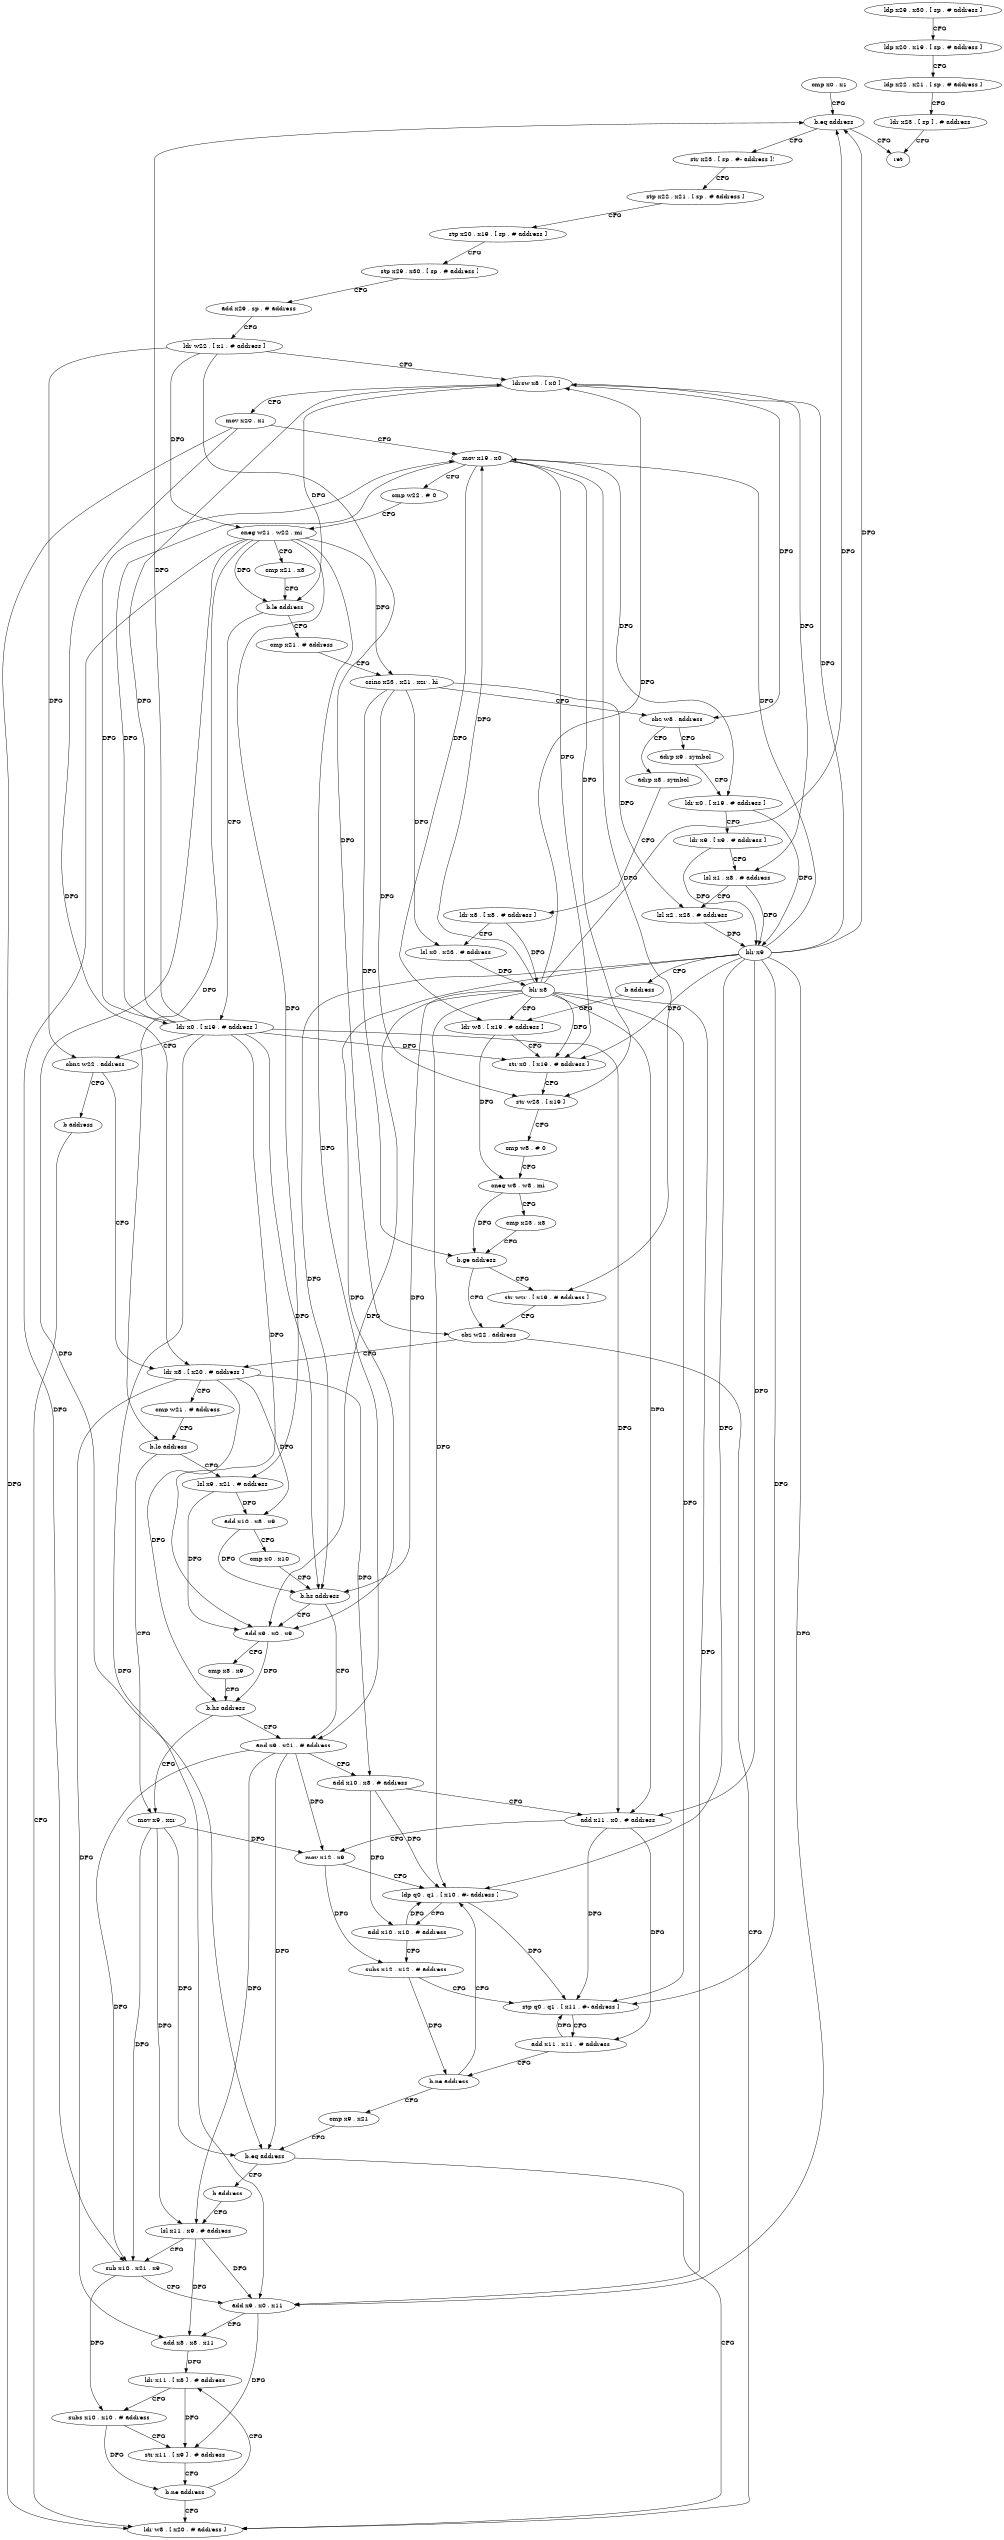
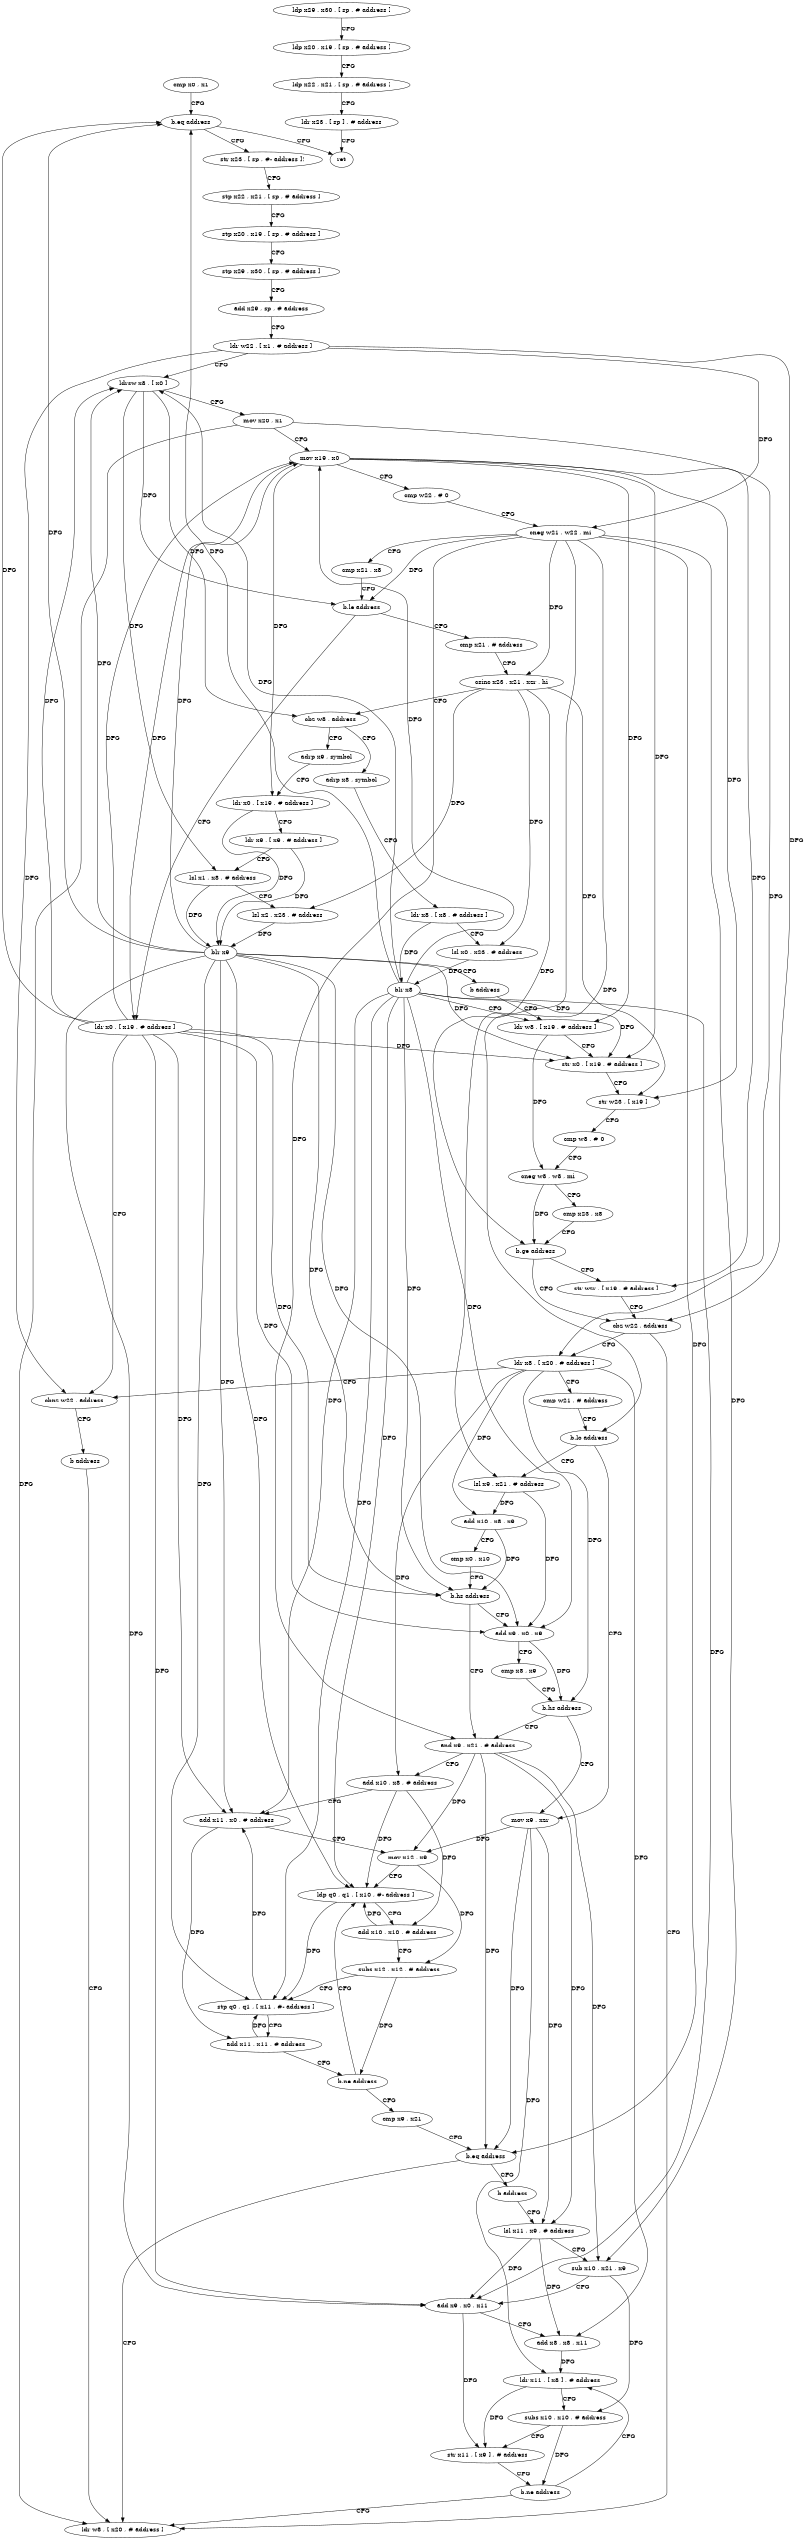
edge "cbnz w22 , address" -> "ldr x8 , [ x20 , # address ]": reversed
edge "add x11 , x0 , # address" -> "stp q0 , q1 , [ x11 , #- address ]": reversed
edge "mov x9 , xzr" -> "sub x10 , x21 , x9": now "mov x9 , xzr" -> "ldr x11 , [ x8 ] , # address"
